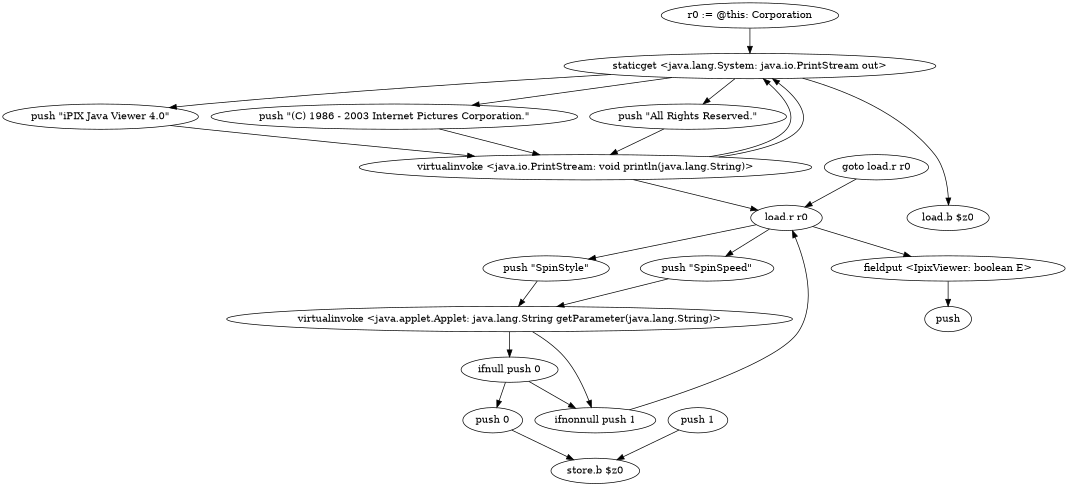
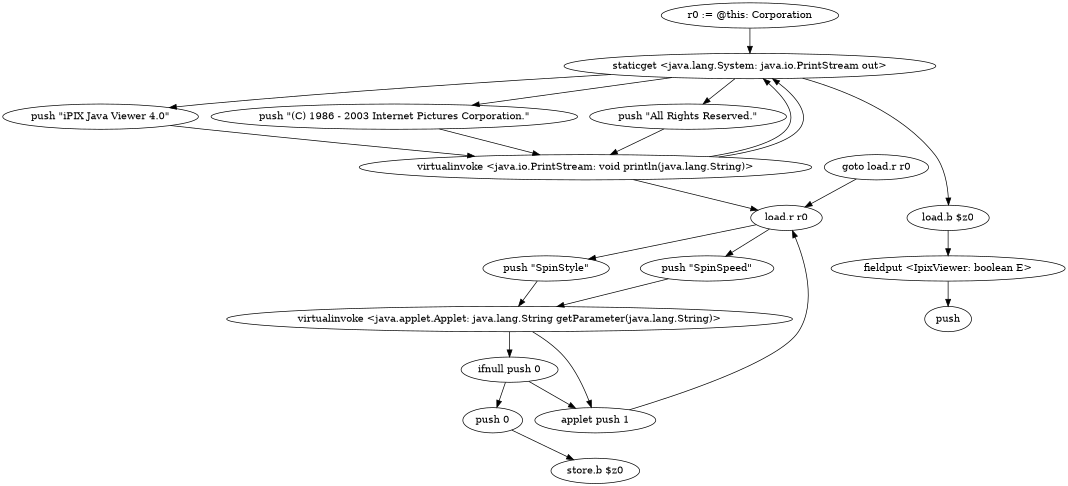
edge "load.r r0" -> "fieldput <IpixViewer: boolean E>": now "load.b $z0" -> "fieldput <IpixViewer: boolean E>"
node "ifnonnull push 1": label "ifnonnull push 1" -> "applet push 1"
node "push 1": removed
